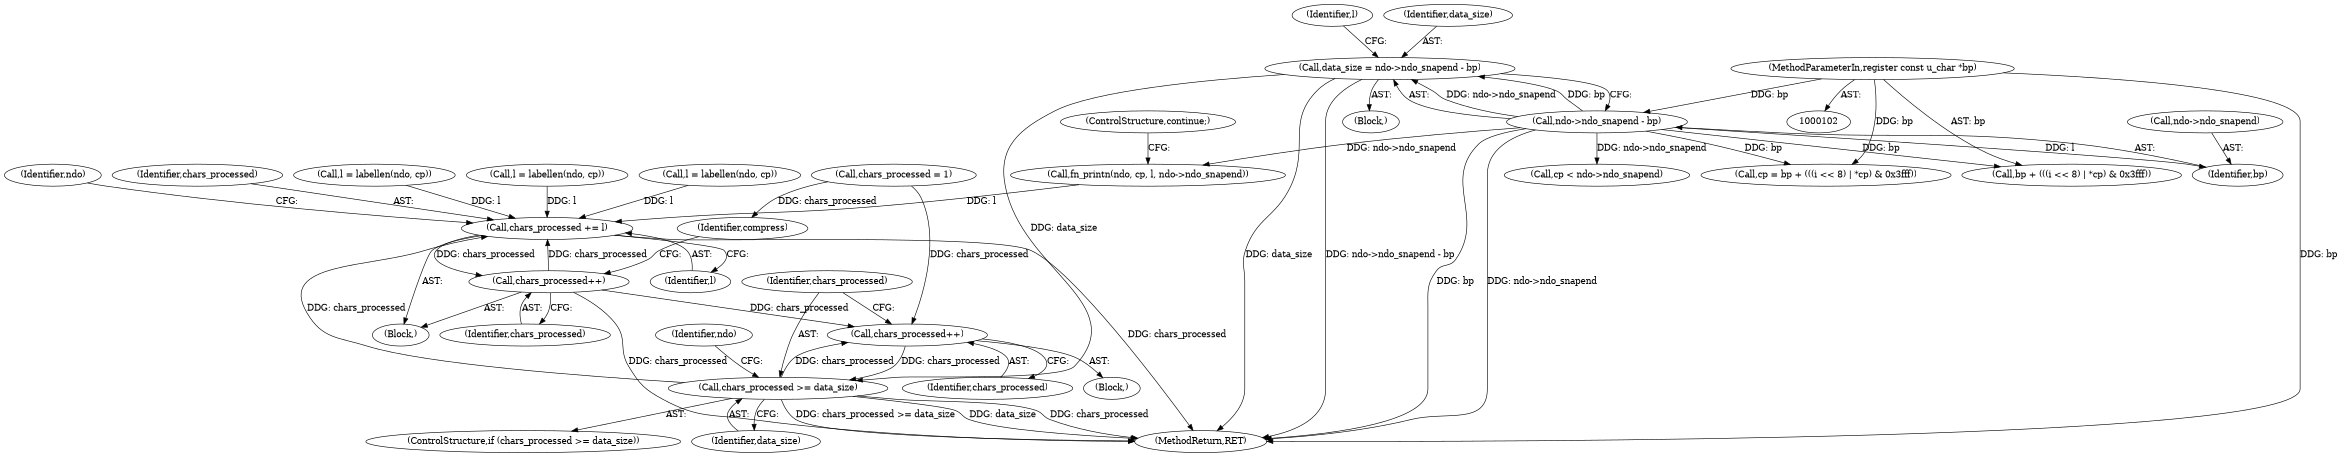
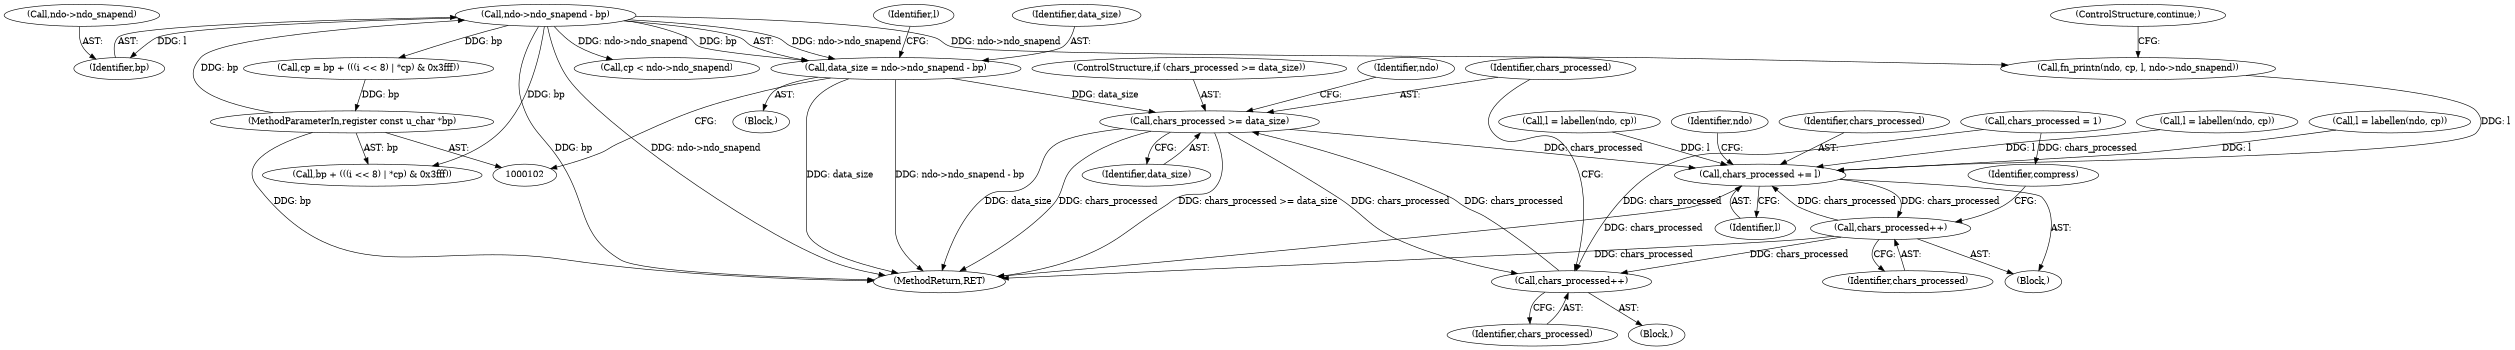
edge "(Call,data_size = ndo->ndo_snapend - bp)" -> "(Call,ndo->ndo_snapend - bp)": now "(Call,data_size = ndo->ndo_snapend - bp)" -> "1000102"
edge "(MethodParameterIn,register const u_char *bp)" -> "(Call,cp = bp + (((i << 8) | *cp) & 0x3fff))": reversed
edge "(Call,chars_processed >= data_size)" -> "(ControlStructure,if (chars_processed >= data_size))": reversed
